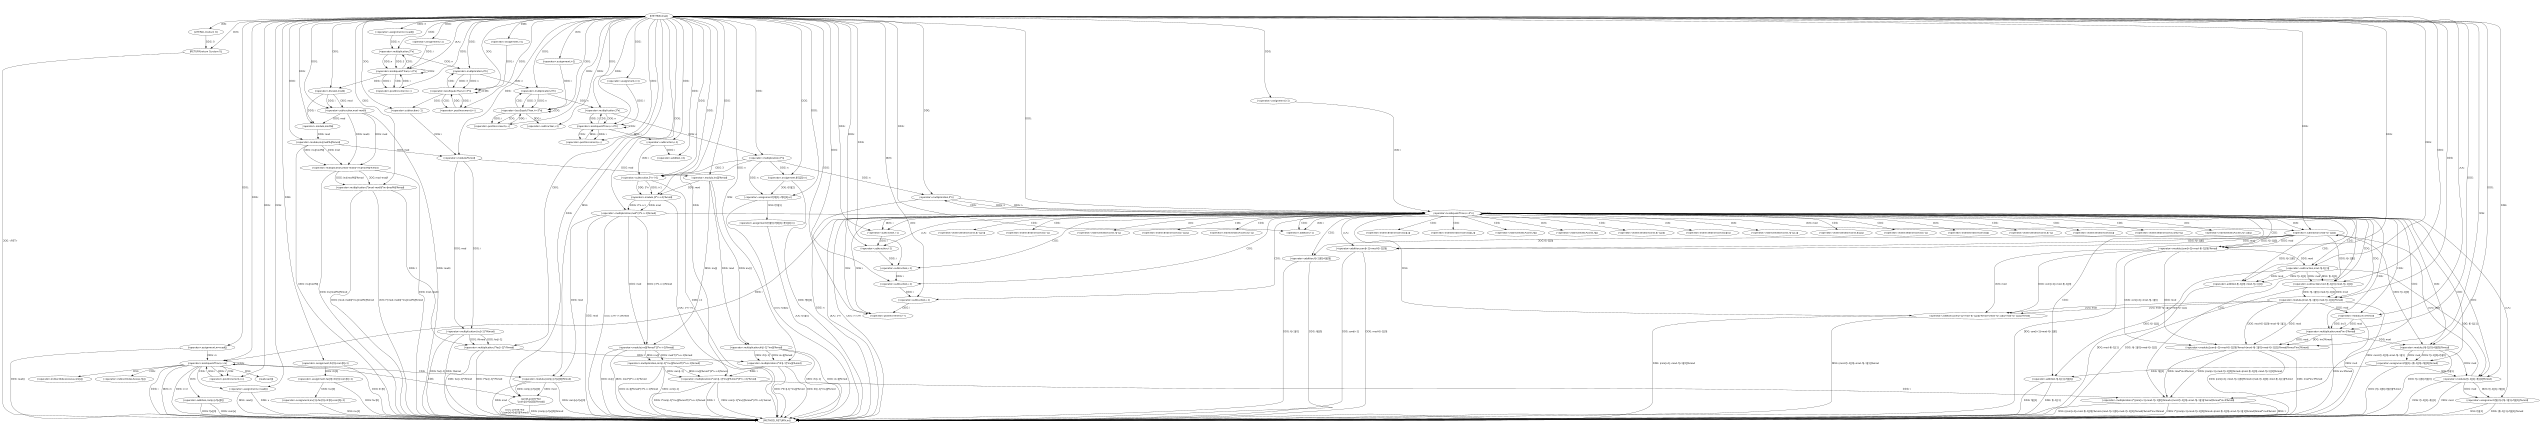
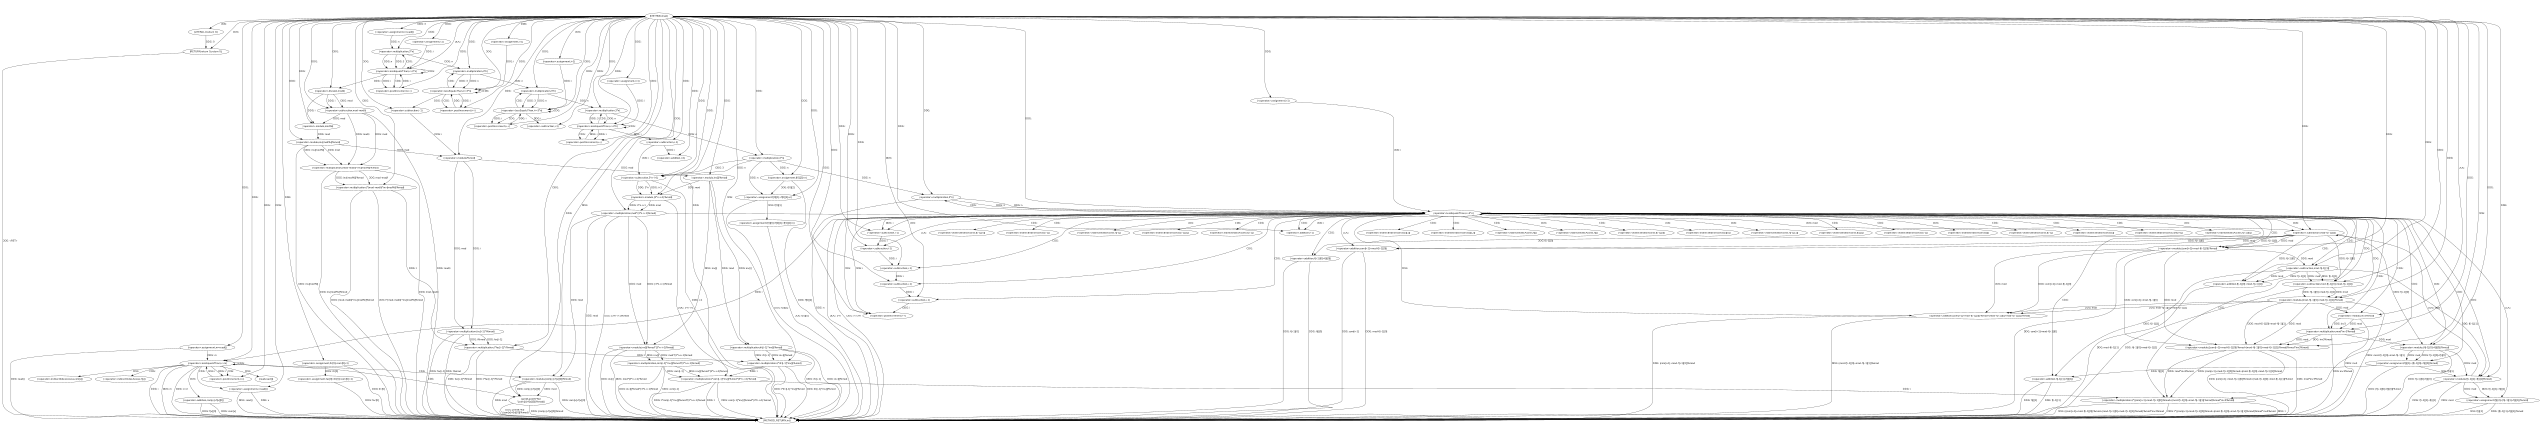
node "(<operator>.assignment,inv[1]=fac[0]=ifc[0]=com[0]=1)": removed
